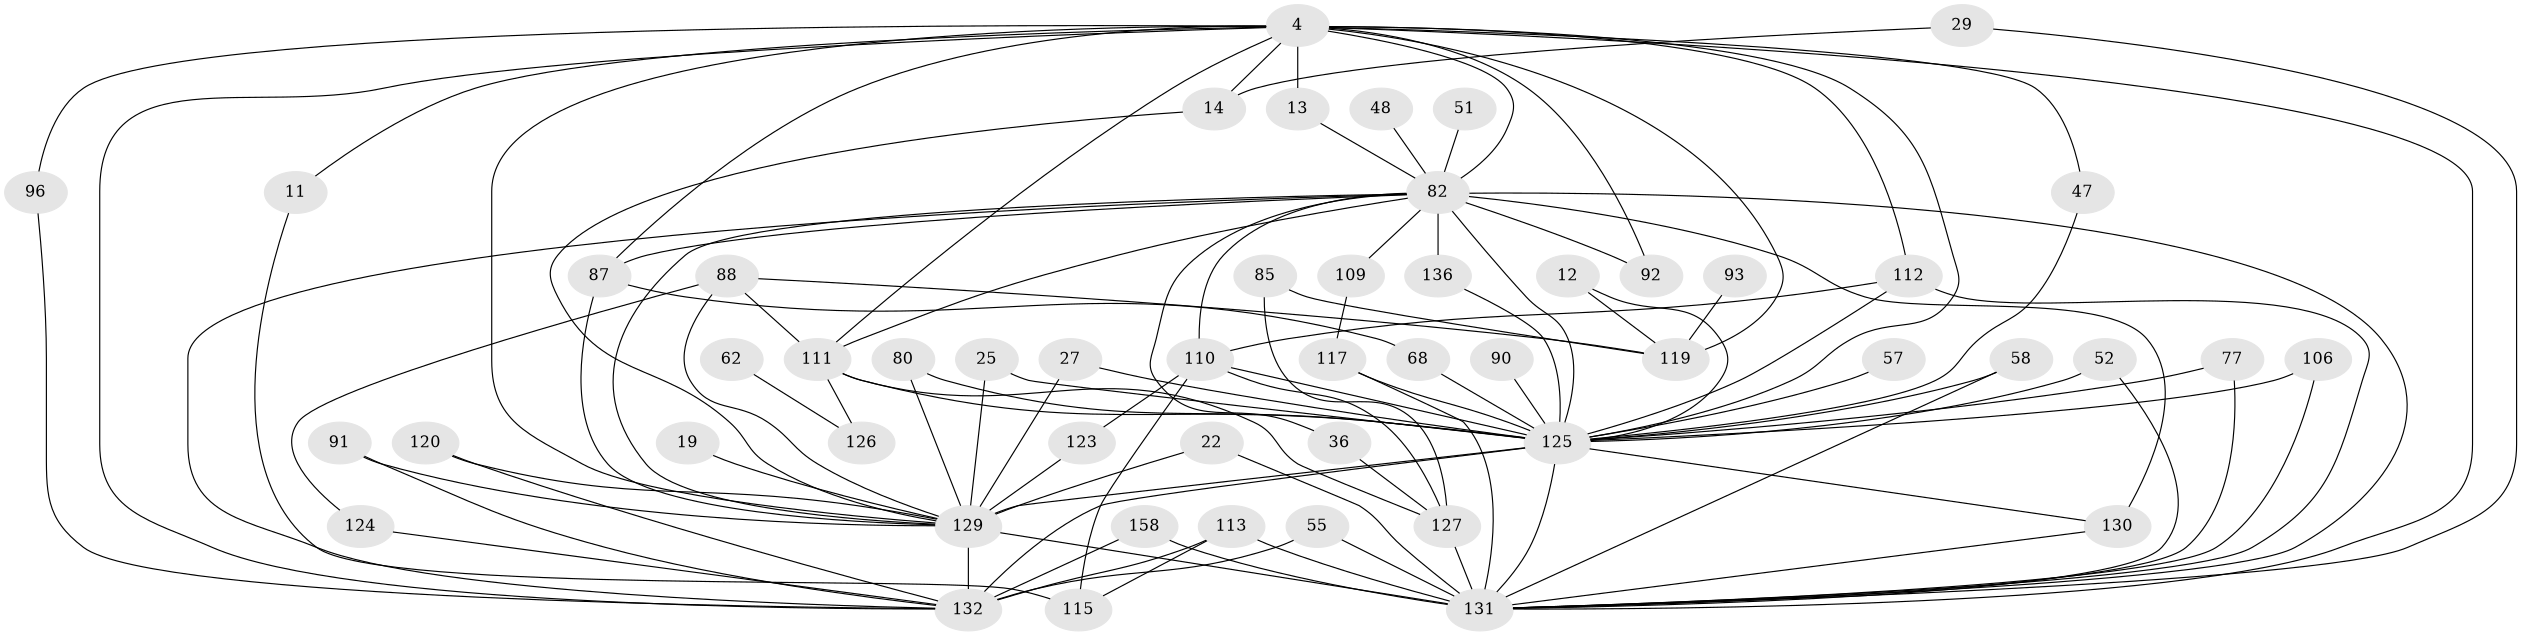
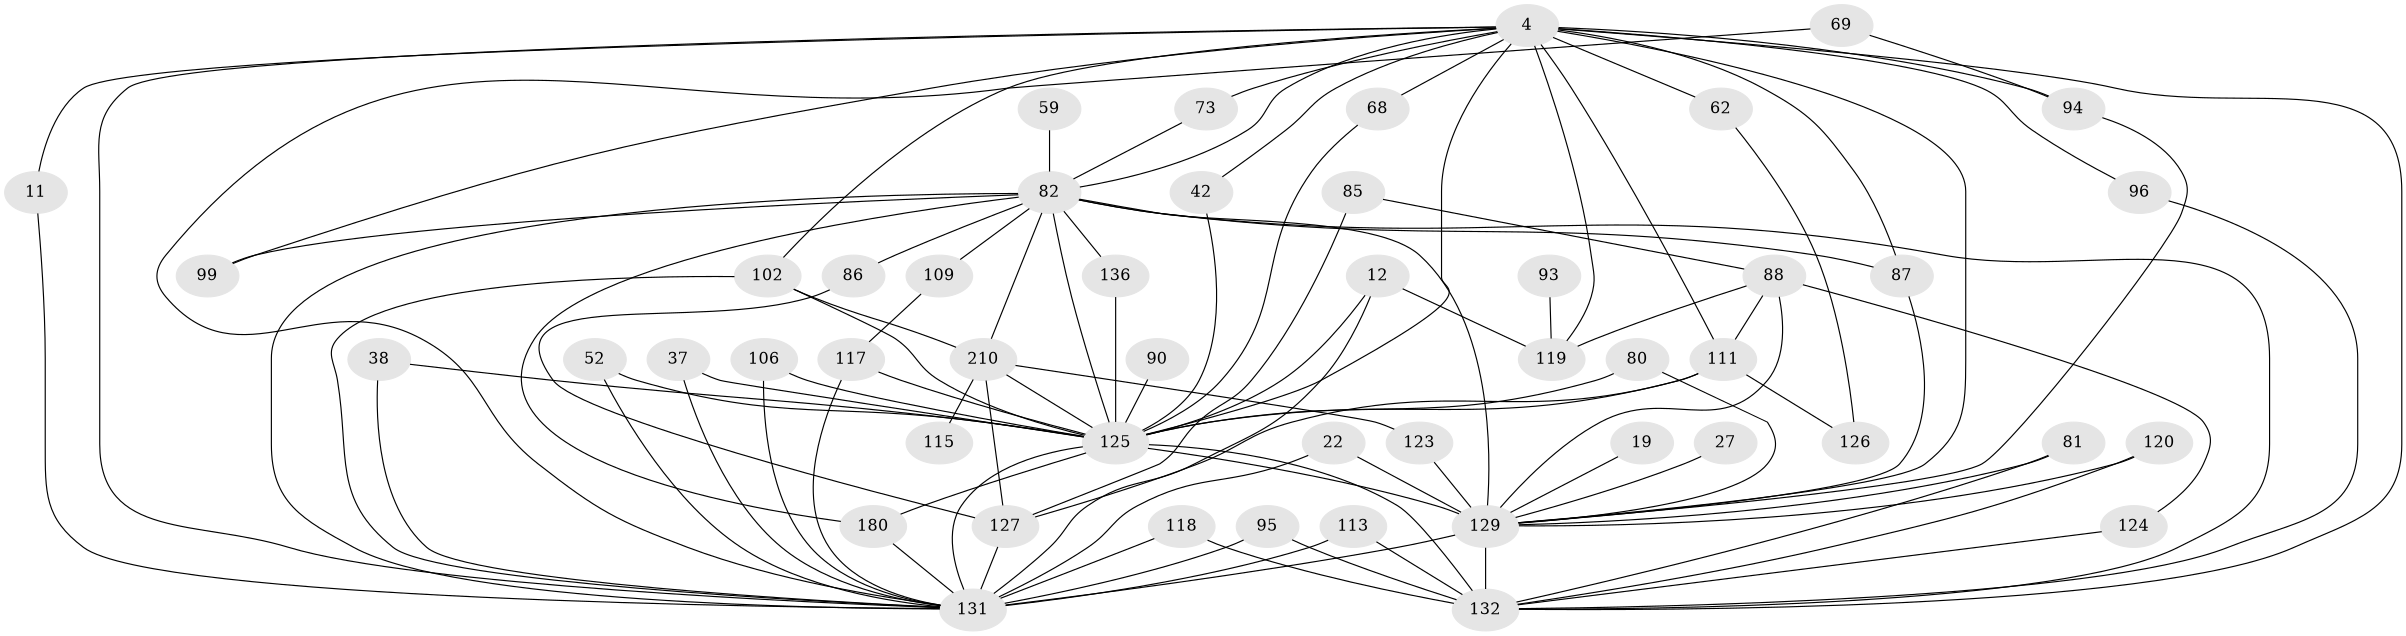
node "29": label "29" -> "69"
edge "4" -- "62": added
node "14": label "14" -> "94"
node "13": label "13" -> "73"
node "48": removed
node "51": label "51" -> "59"
node "47": label "47" -> "42"
edge "82" -- "111": removed
node "92": label "92" -> "99"
node "112": label "112" -> "102"
edge "87" -- "68": now "4" -- "68"
edge "85" -- "119": now "85" -- "88"
node "25": removed
node "110": label "110" -> "210"
node "57": removed
node "58": label "58" -> "38"
node "77": label "77" -> "37"
edge "12" -- "131": added
edge "27" -- "125": removed
node "91": label "91" -> "81"
node "36": label "36" -> "86"
node "158": label "158" -> "118"
node "55": label "55" -> "95"
node "130": label "130" -> "180"
edge "11" -- "115": now "11" -- "131"
edge "113" -- "115": removed
